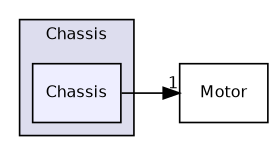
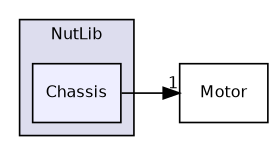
cluster "Chassis": label "Chassis" -> "NutLib"
